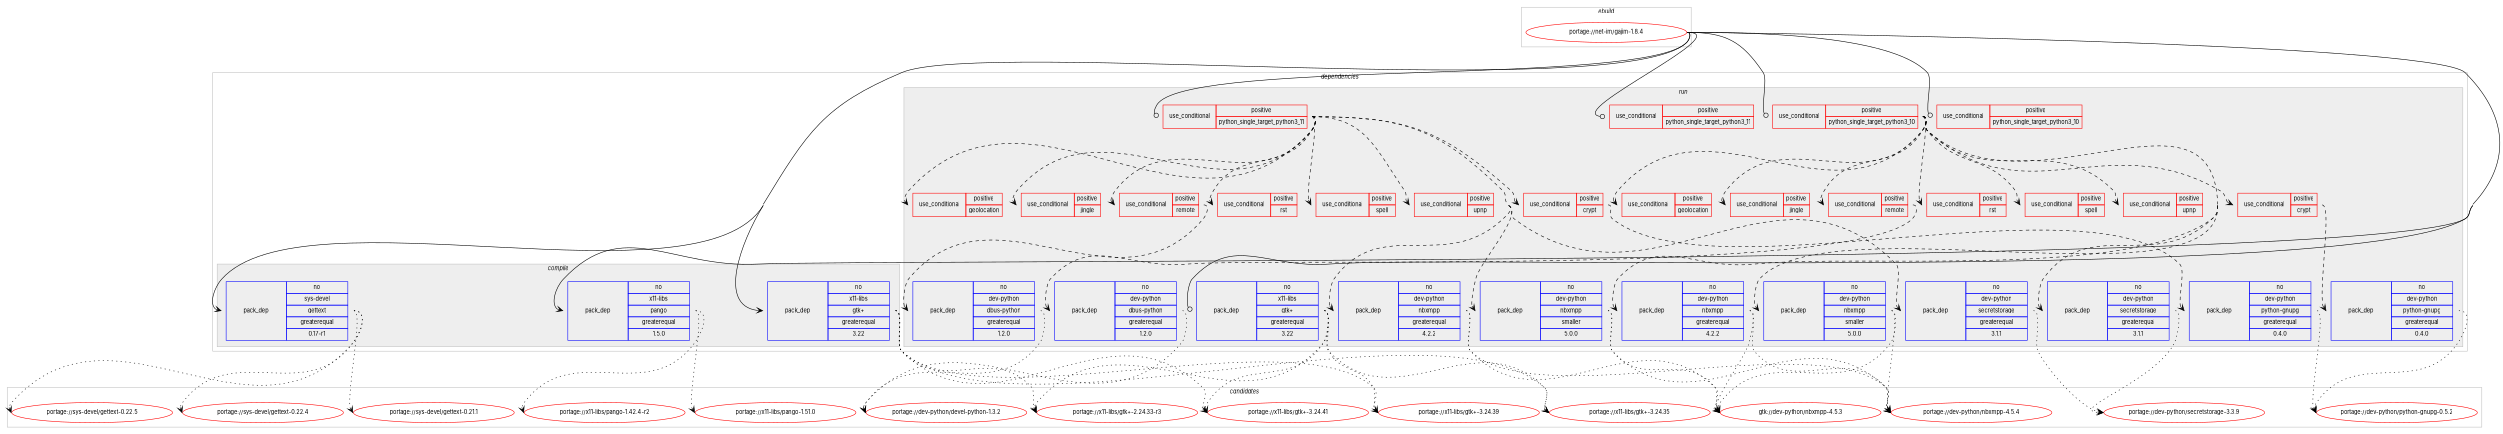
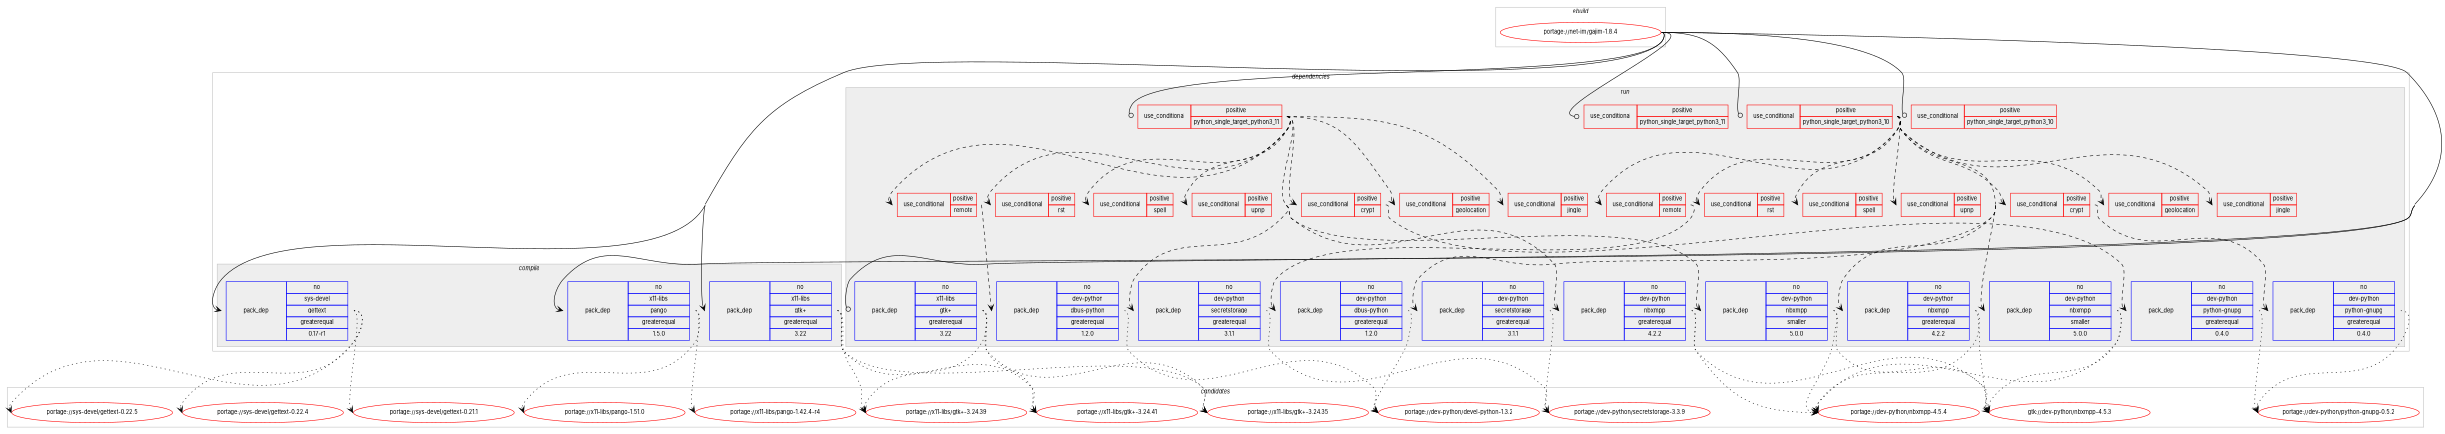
node "portage://x11-libs/pango-1.42.4-r2": label "portage://x11-libs/pango-1.42.4-r2" -> "portage://x11-libs/pango-1.42.4-r4"
node "portage://x11-libs/gtk+-2.24.33-r3": removed
